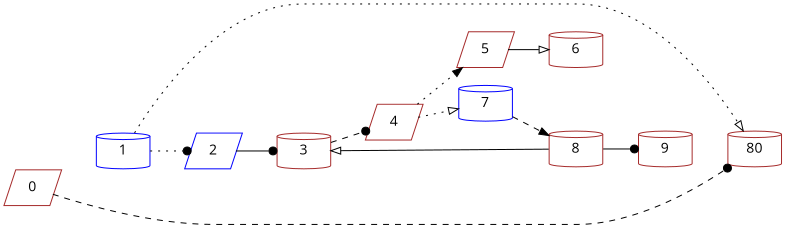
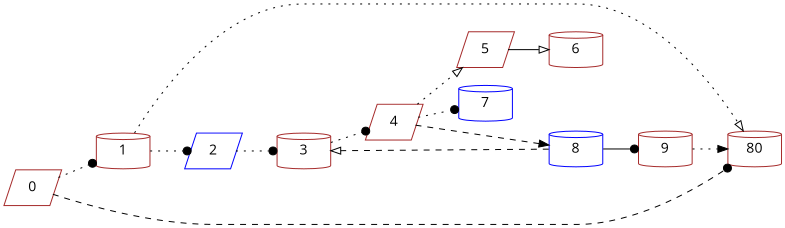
edge "4" -> "5": arrowhead normal -> onormal
edge "4" -> "7": arrowhead onormal -> dot
edge "7" -> "8": now "4" -> "8"
edge "3" -> "4": style dashed -> dotted
node "8": color brown -> blue
edge "9" -> "80": added
edge "8" -> "3": style solid -> dashed
node "1": color blue -> brown
edge "2" -> "3": style solid -> dotted
edge "0" -> "1": added
